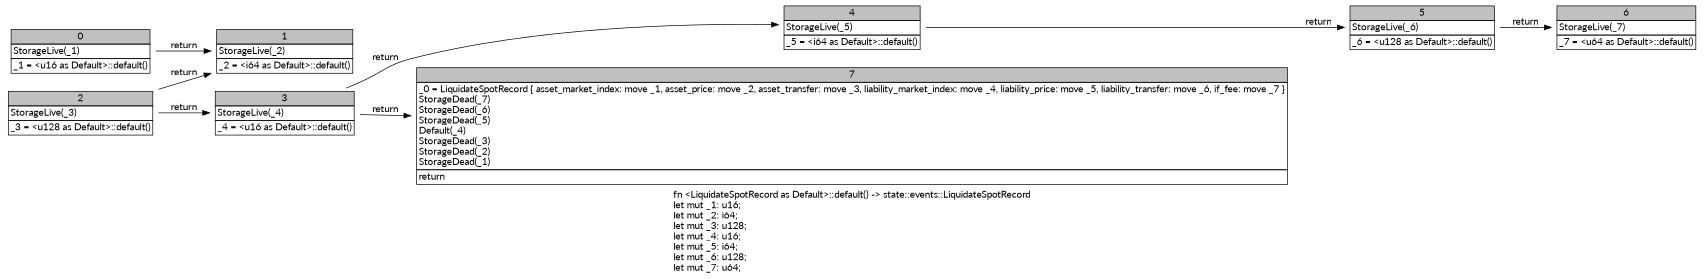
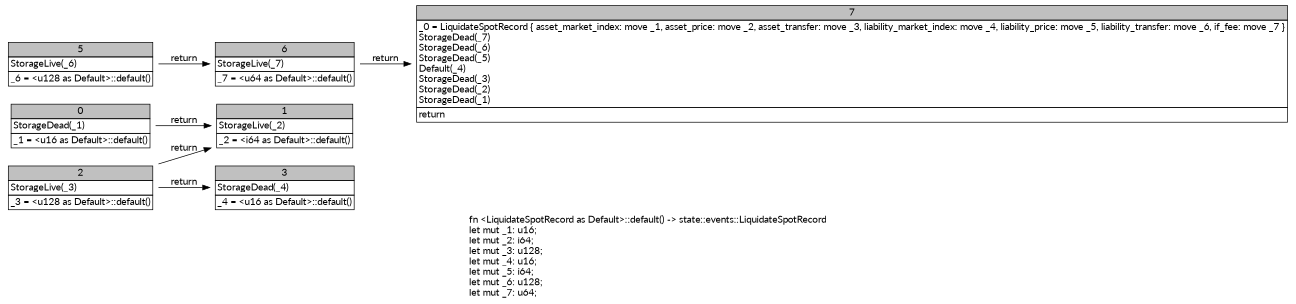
node "4": removed
node "0": text "StorageLive(_1)" -> "StorageDead(_1)"
node "3": text "StorageLive(_4)" -> "StorageDead(_4)"
edge "3" -> "7": now "6" -> "7"
